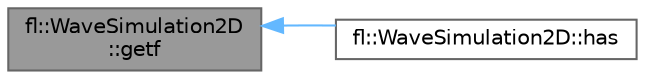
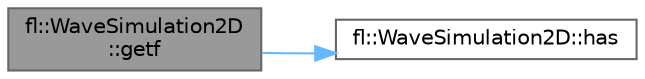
edge "fl::WaveSimulation2D::has" -> "fl::WaveSimulation2D ::getf": reversed
